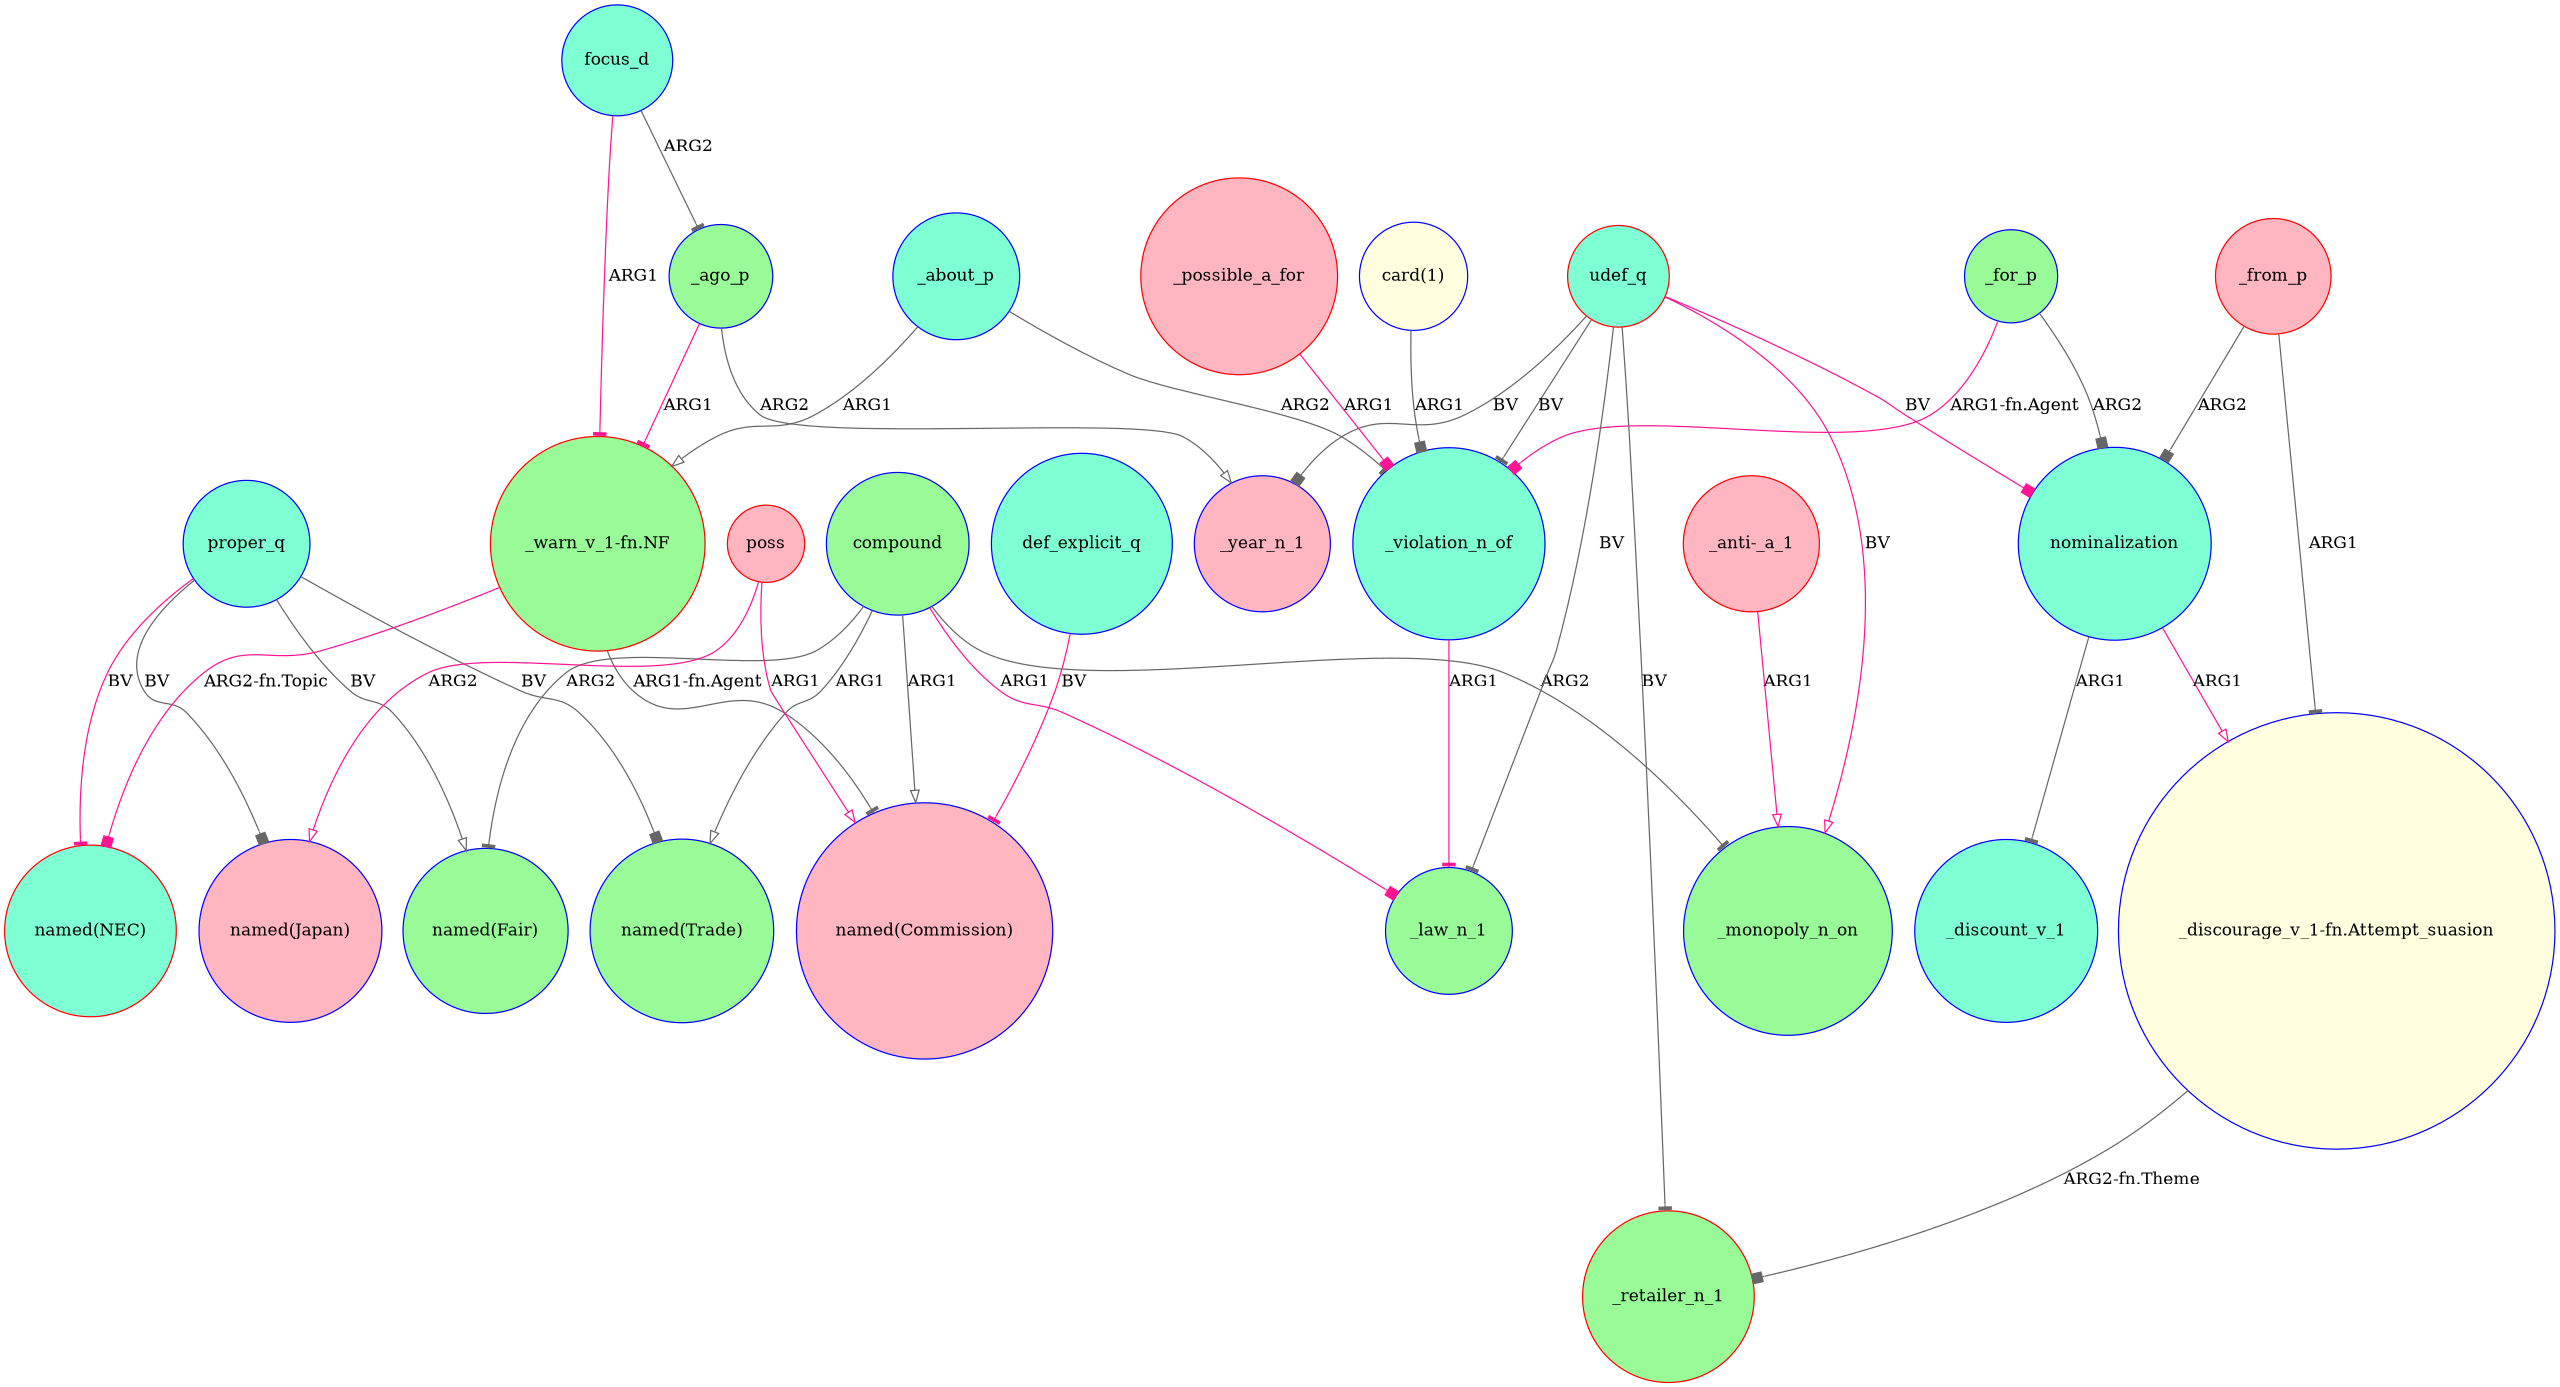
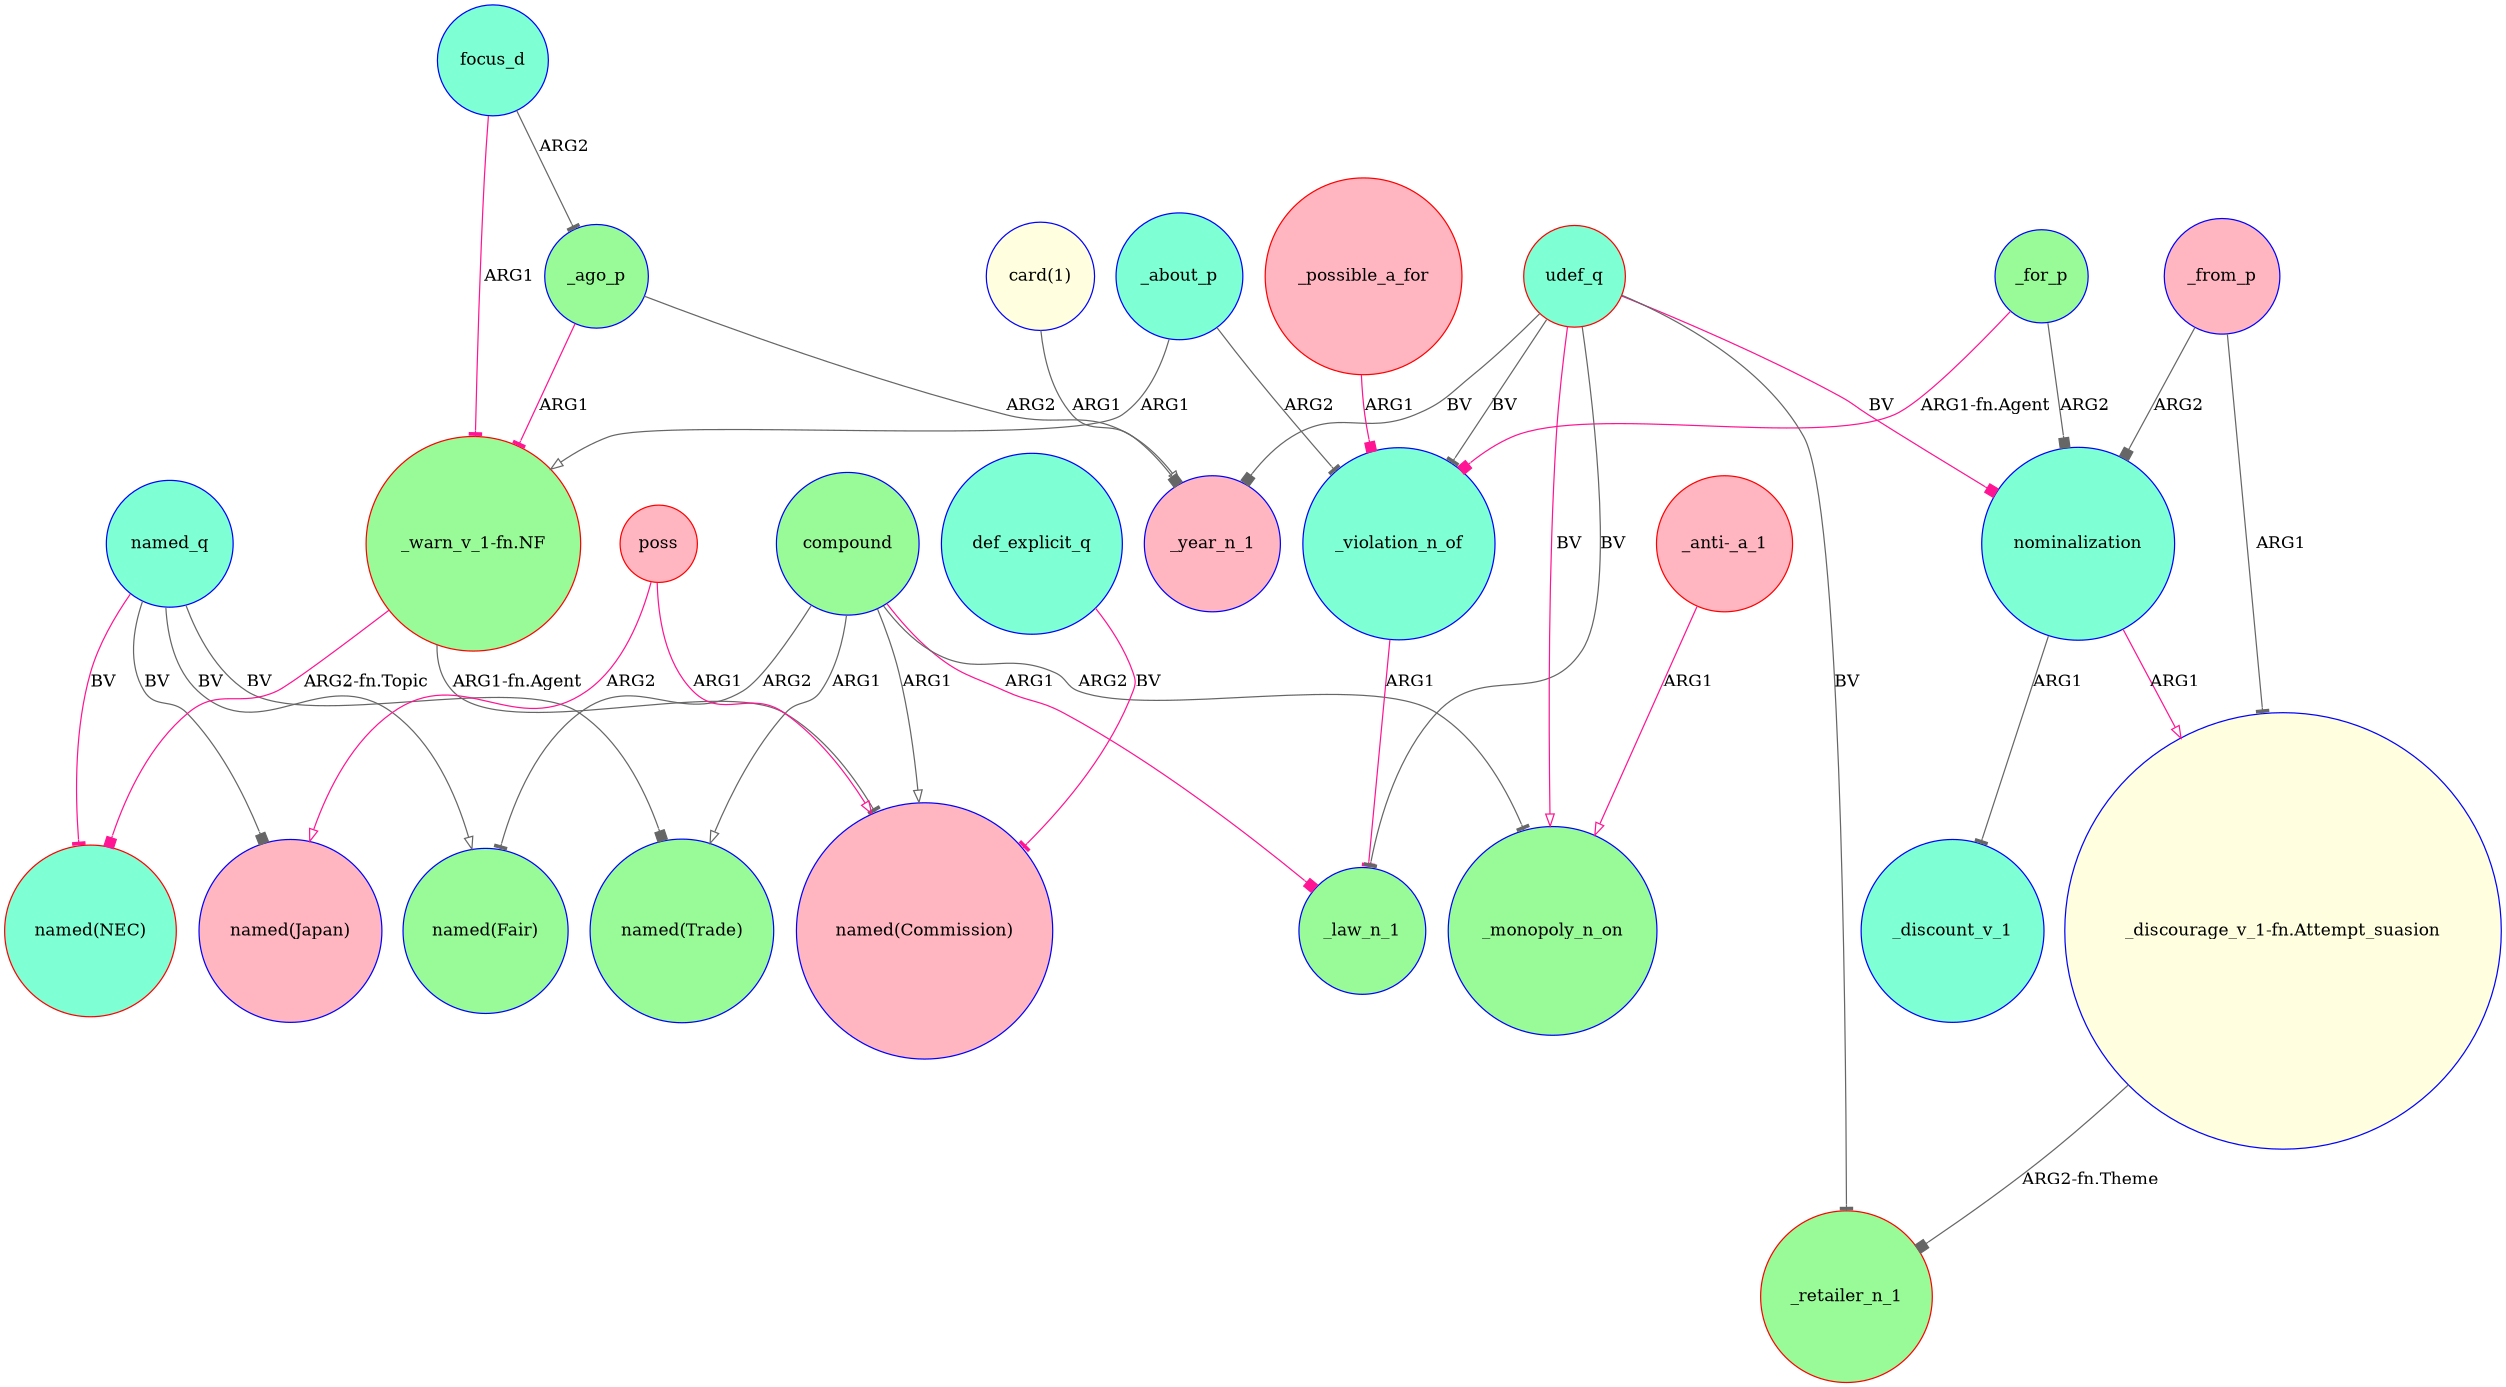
node "_from_p": color red -> blue
edge "card(1)" -> "_violation_n_of": now "card(1)" -> "_year_n_1"
node "proper_q": label "proper_q" -> "named_q"
